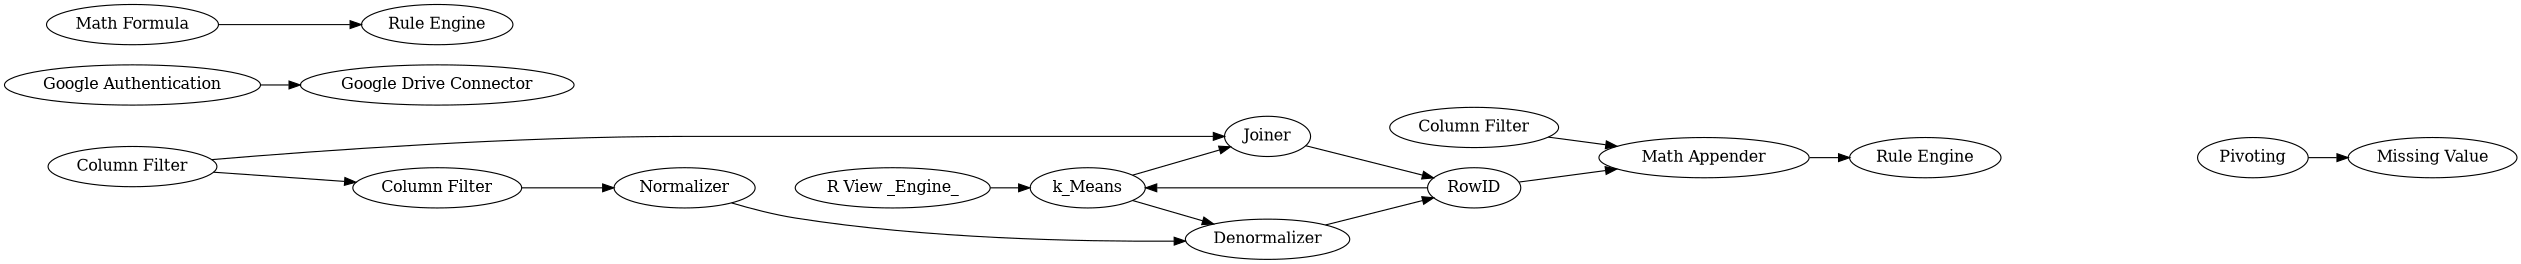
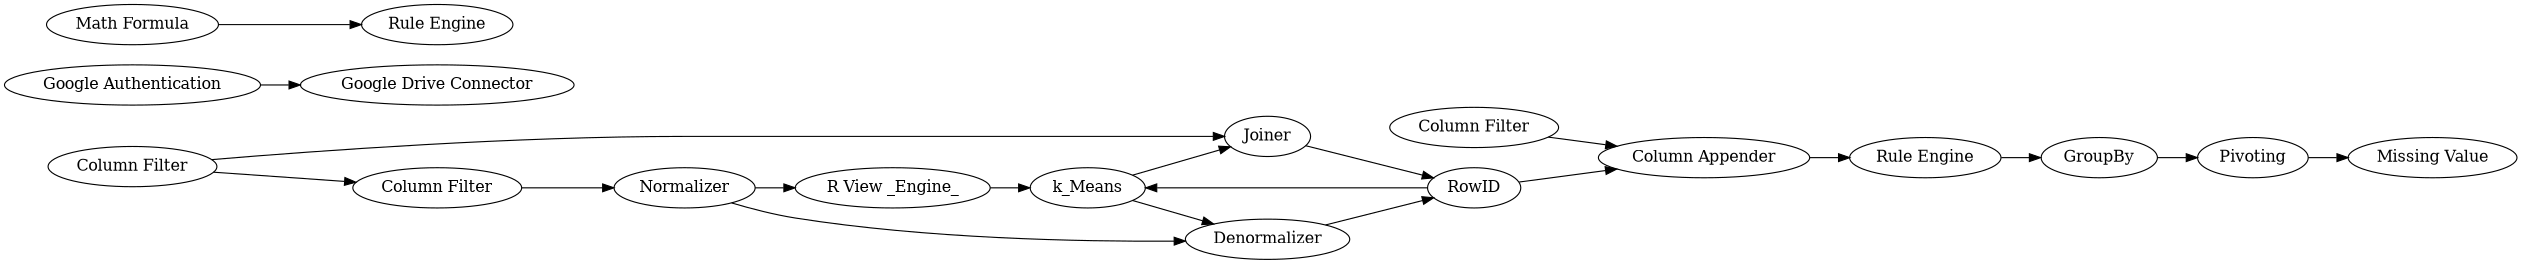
node "Math Appender": label "Math Appender" -> "Column Appender"
node "GroupBy": added
edge "Normalizer" -> "R View _Engine_": added
